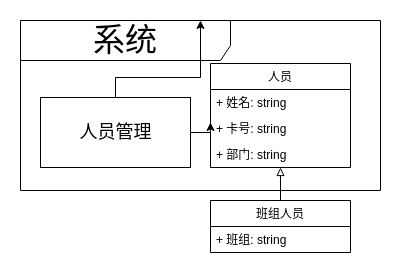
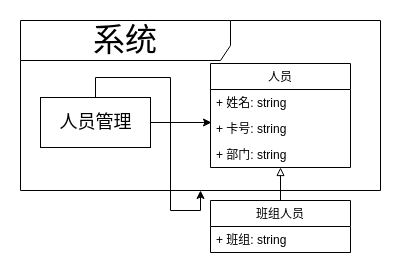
node "人员管理": size 150x70 -> 110x50
